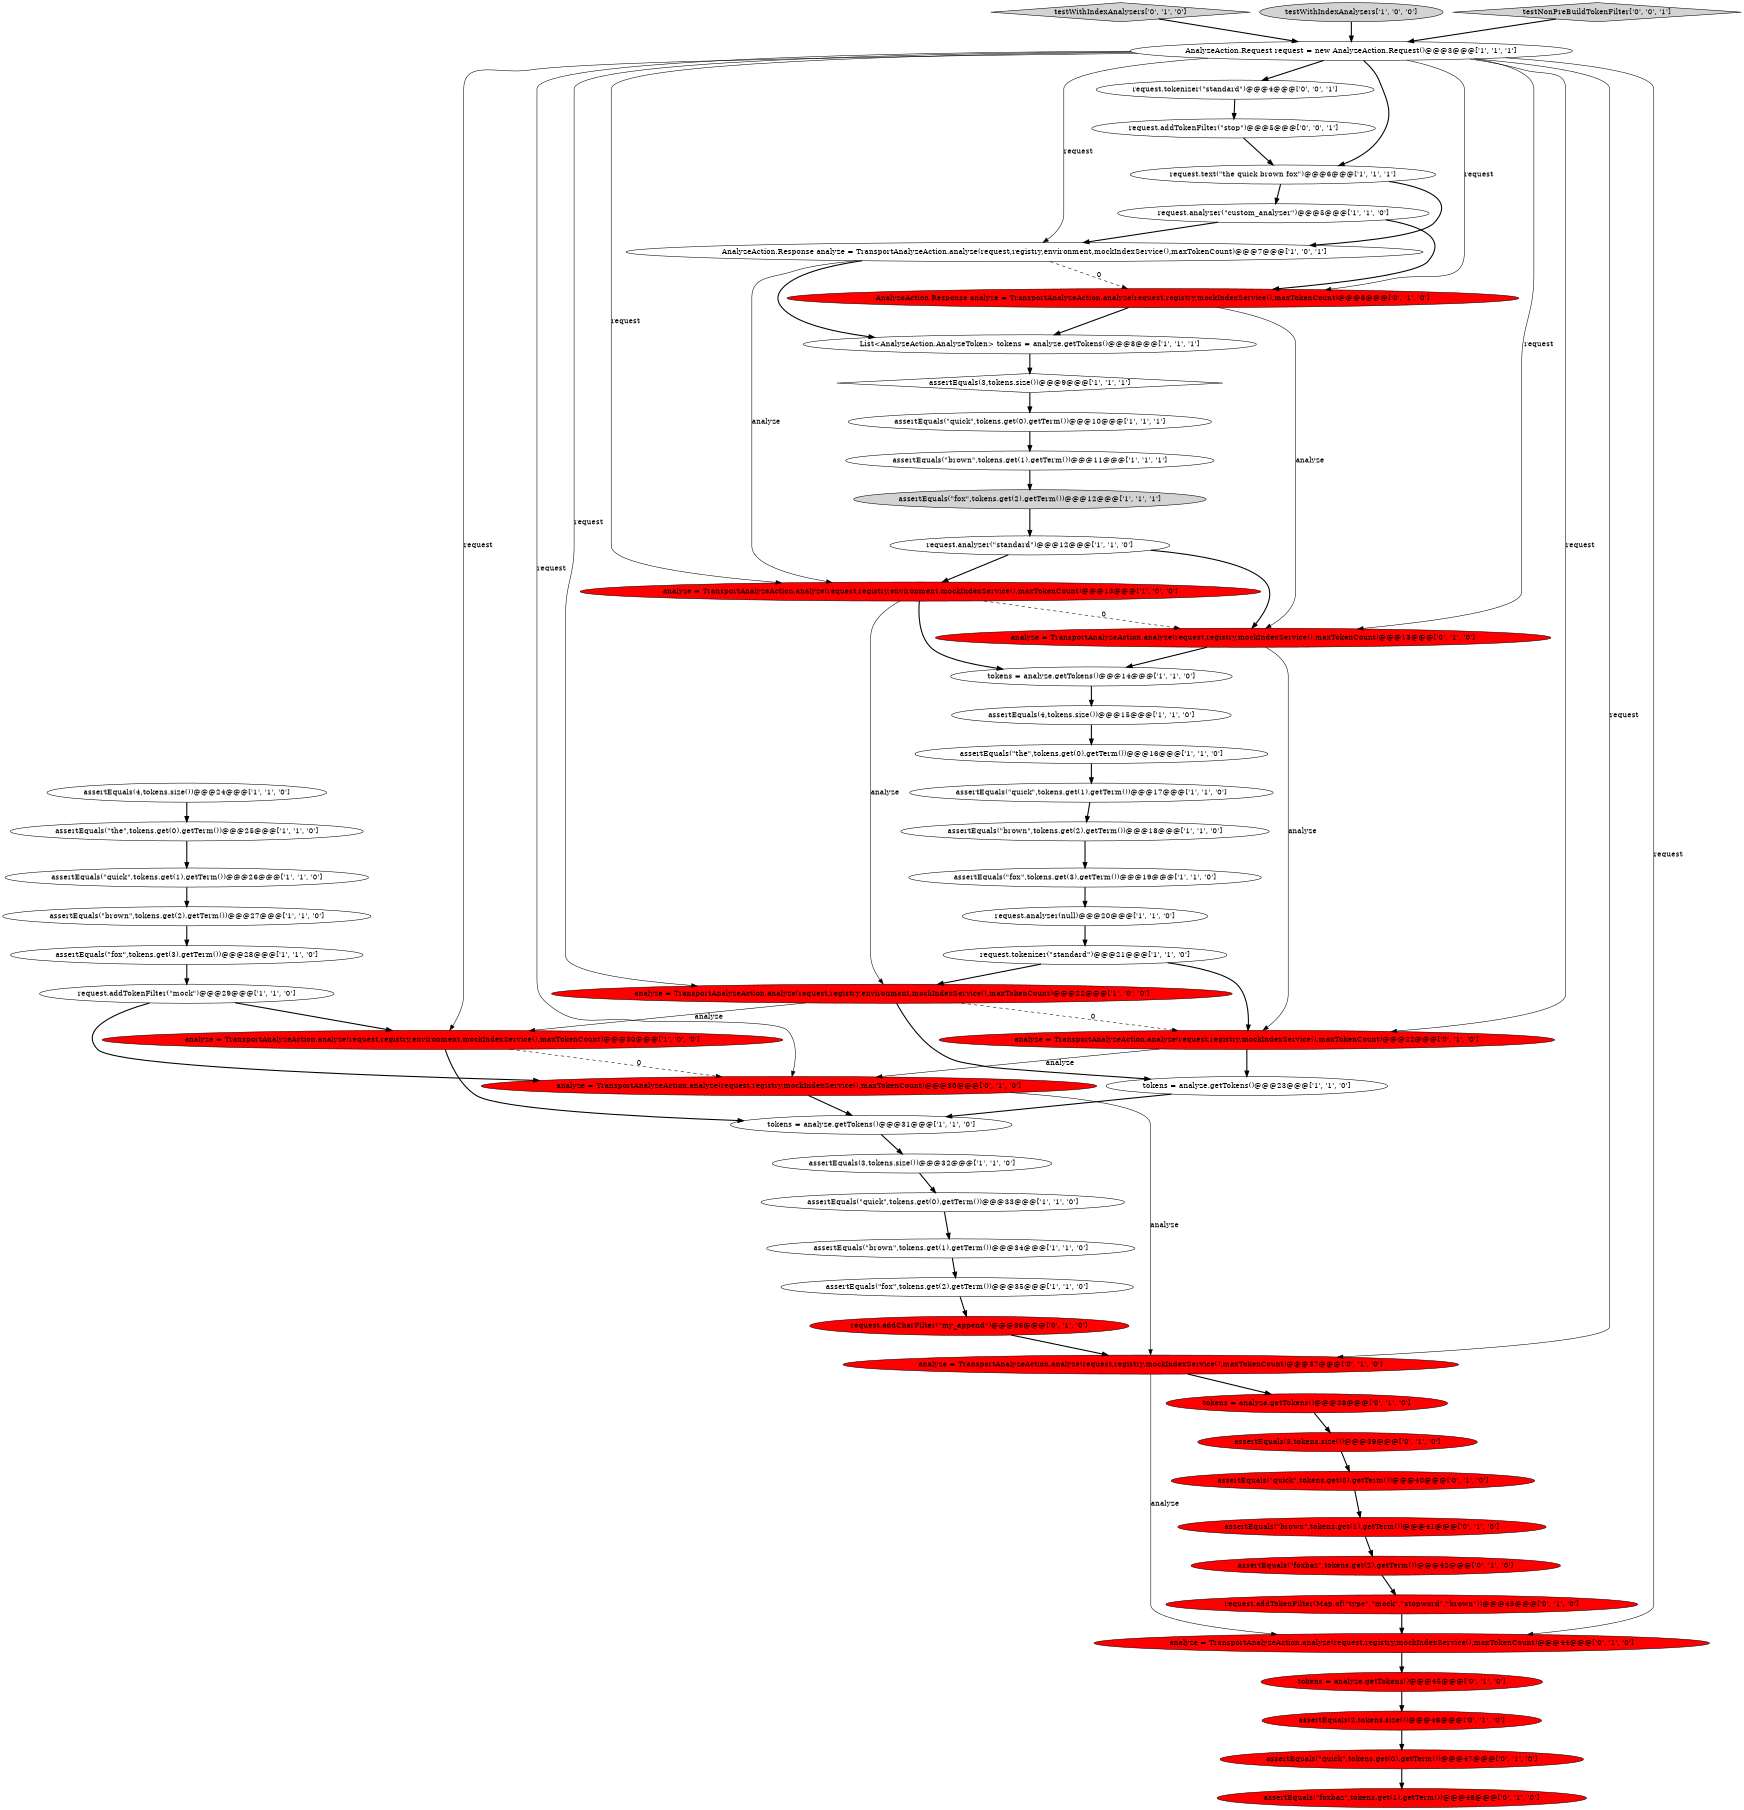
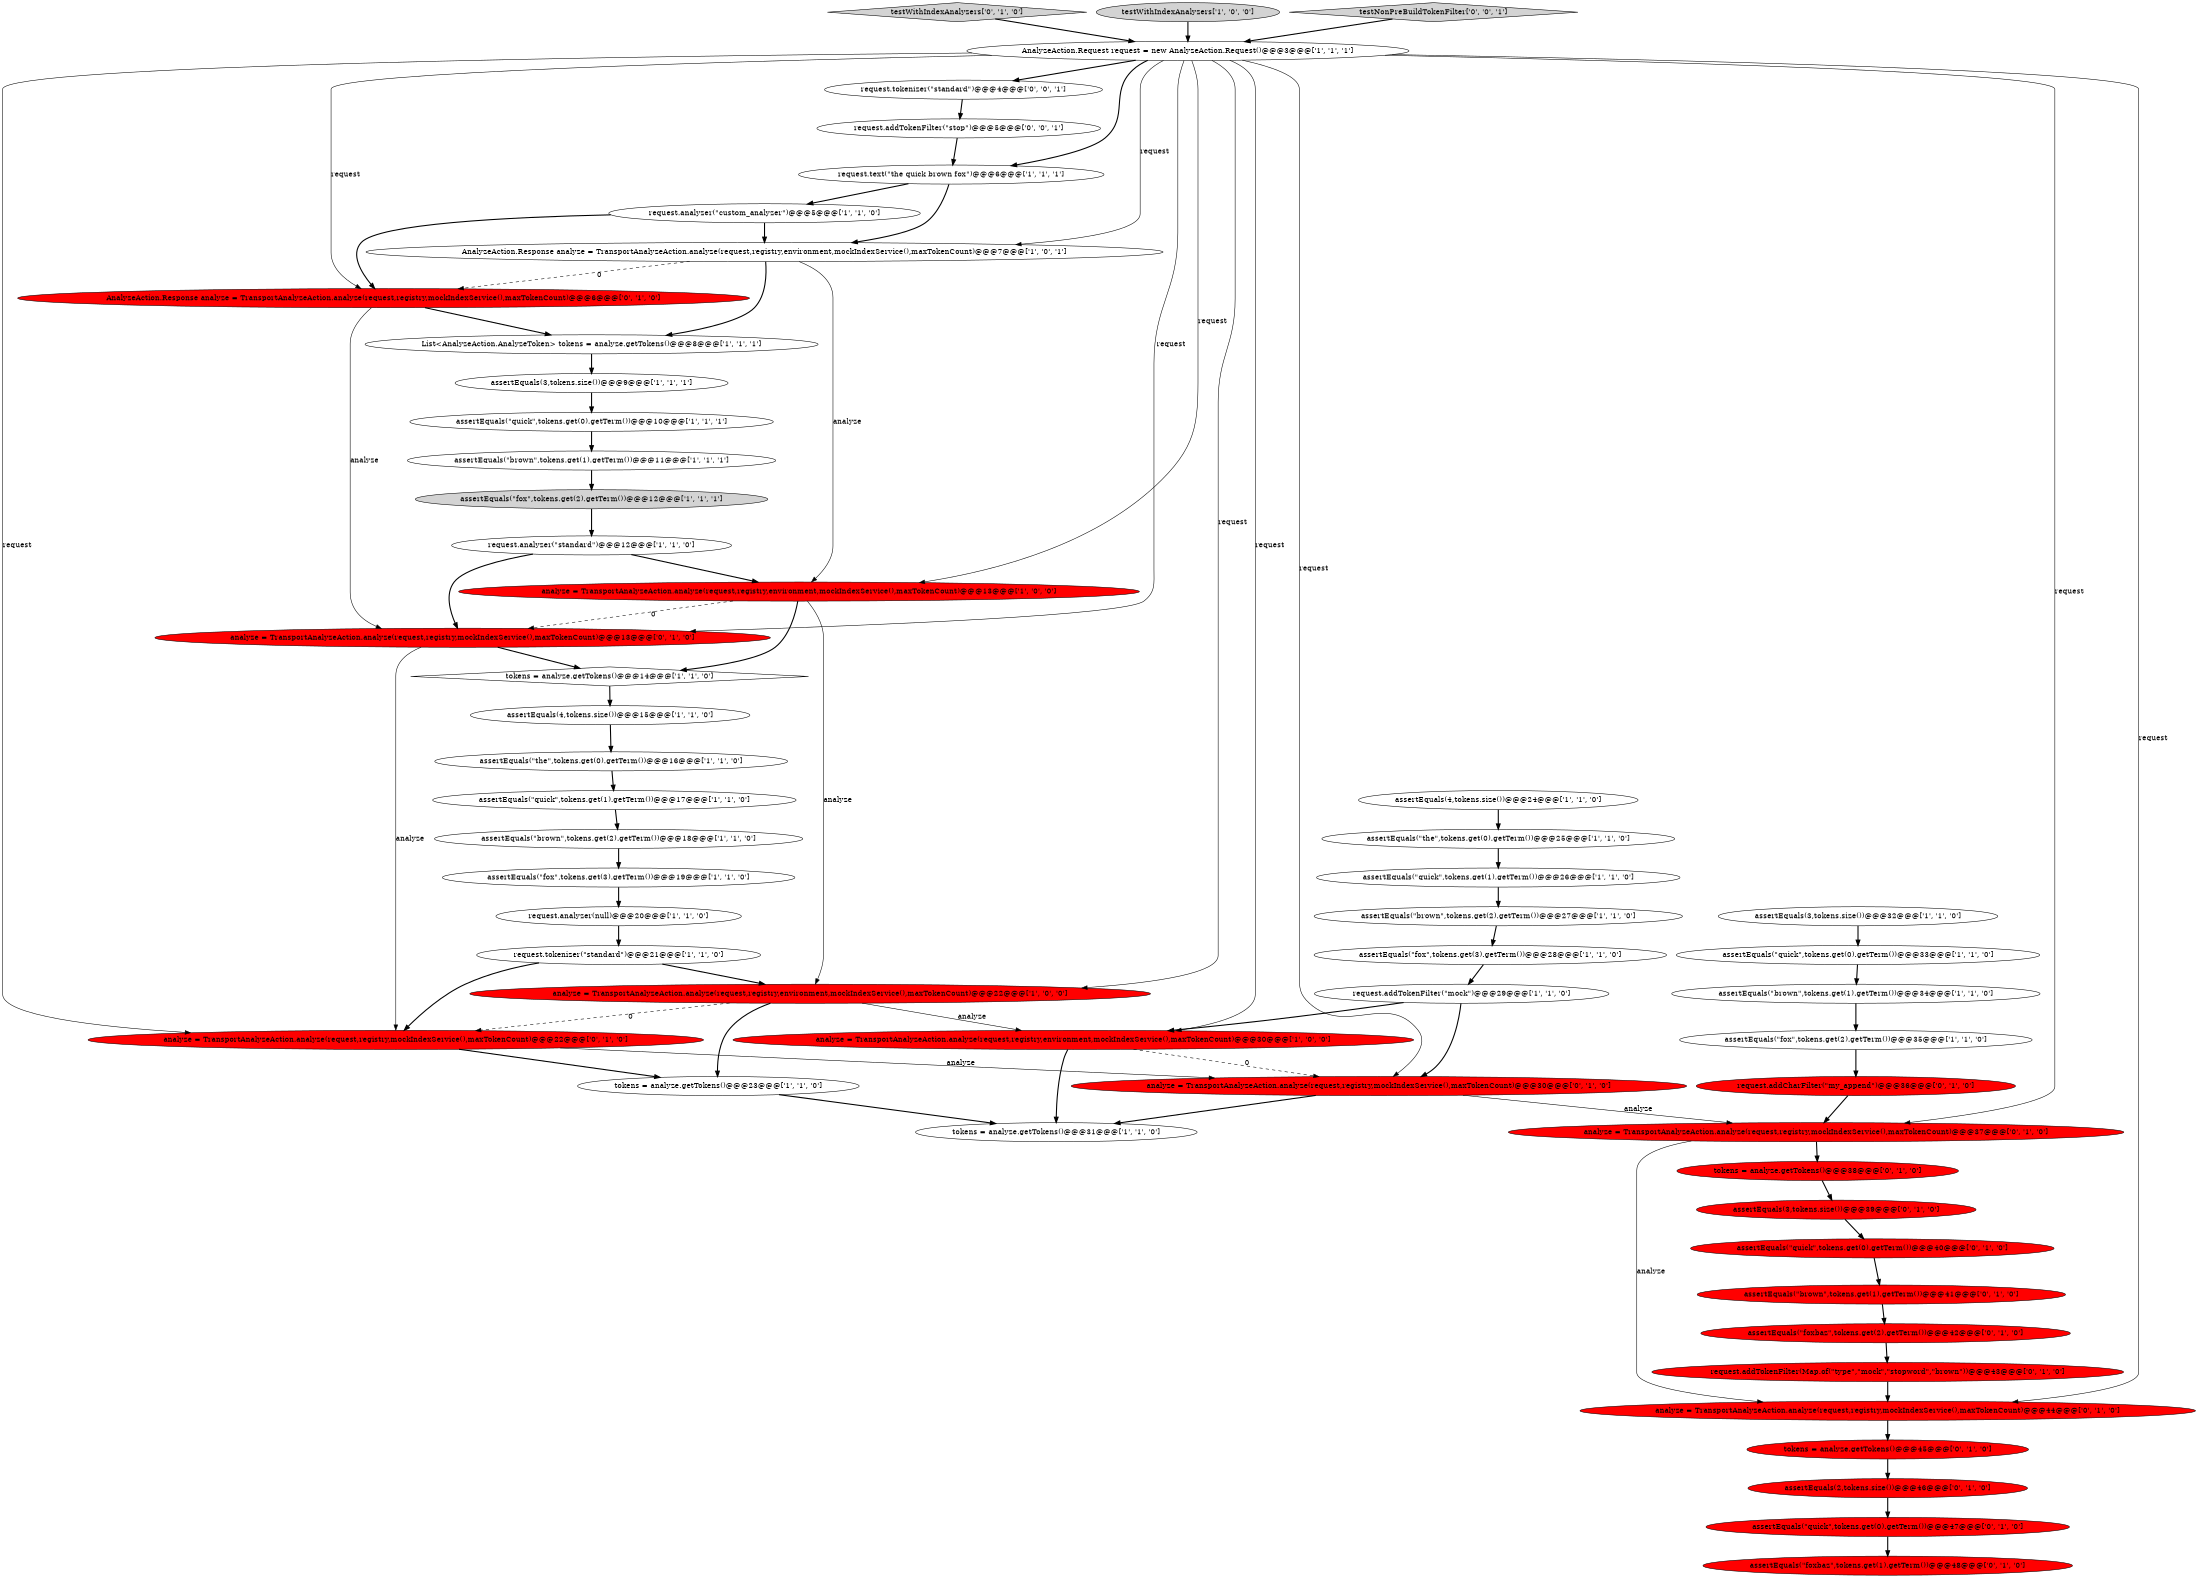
node "assertEquals(3,tokens.size())@@@9@@@['1', '1', '1']": shape diamond -> ellipse
node "tokens = analyze.getTokens()@@@14@@@['1', '1', '0']": shape ellipse -> diamond
edge "tokens = analyze.getTokens()@@@31@@@['1', '1', '0']" -> "assertEquals(3,tokens.size())@@@32@@@['1', '1', '0']": removed
